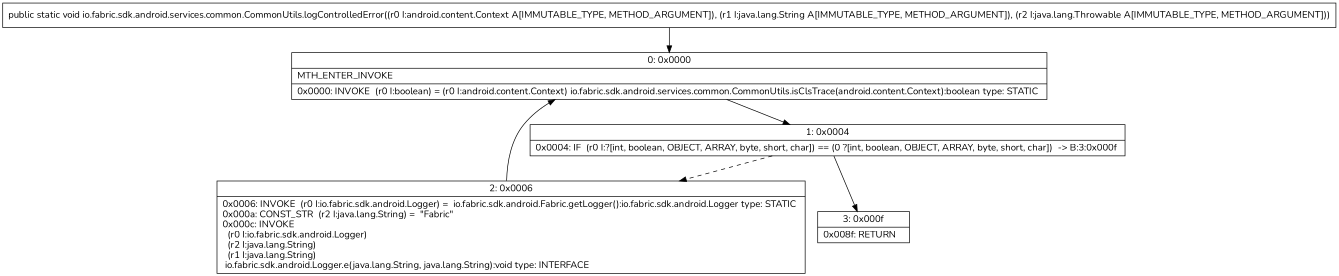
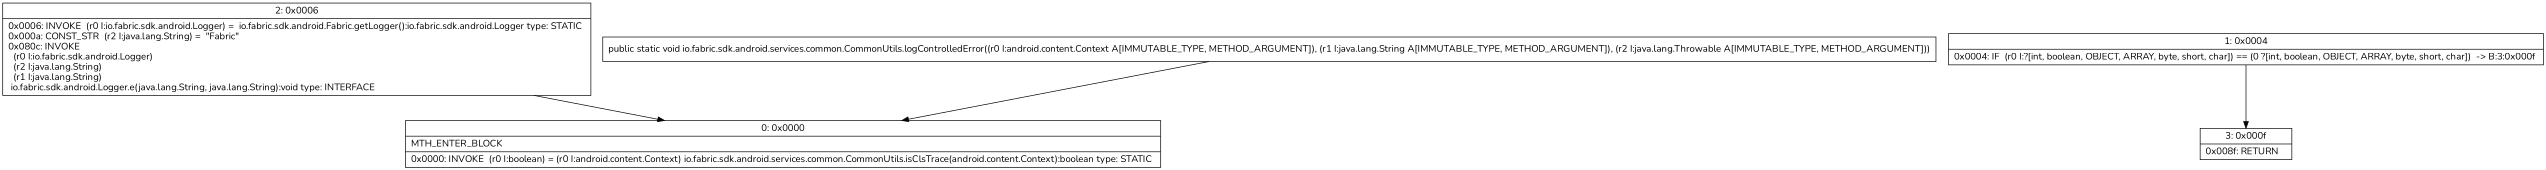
node "0: 0x0000": text "MTH_ENTER_INVOKE" -> "MTH_ENTER_BLOCK"
edge "0: 0x0000" -> "1: 0x0004": removed
edge "1: 0x0004" -> "2: 0x0006": removed
node "2: 0x0006": text "0x000c: INVOKE" -> "0x080c: INVOKE"
